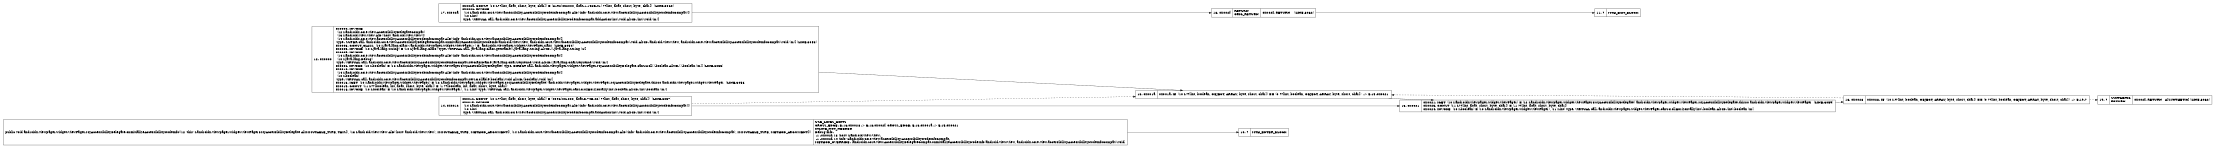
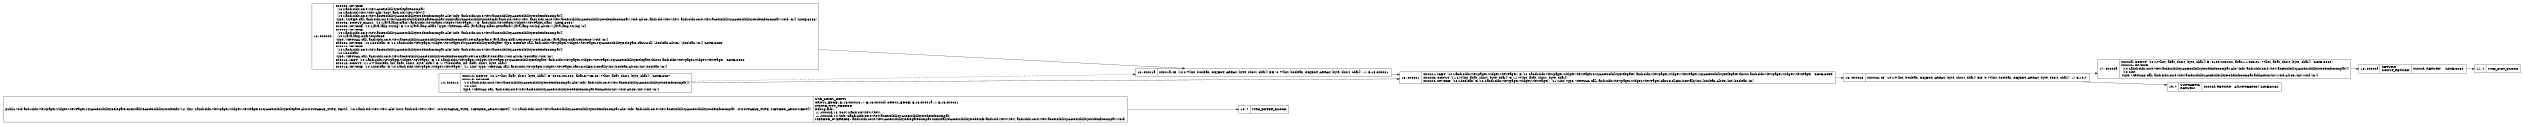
node "18: 0x002f": text "ORIG_RETURN" -> "CONST_RETURN"
node "12: 0x0000": text "(r0 I:java.lang.Debug)" -> "(r0 I:java.lang.CharSequence)"
edge "16: 0x0028" -> "13: 0x001a": now "16: 0x0028" -> "17: 0x002a"
edge "16: 0x0028" -> "19: ?": style dashed -> solid
